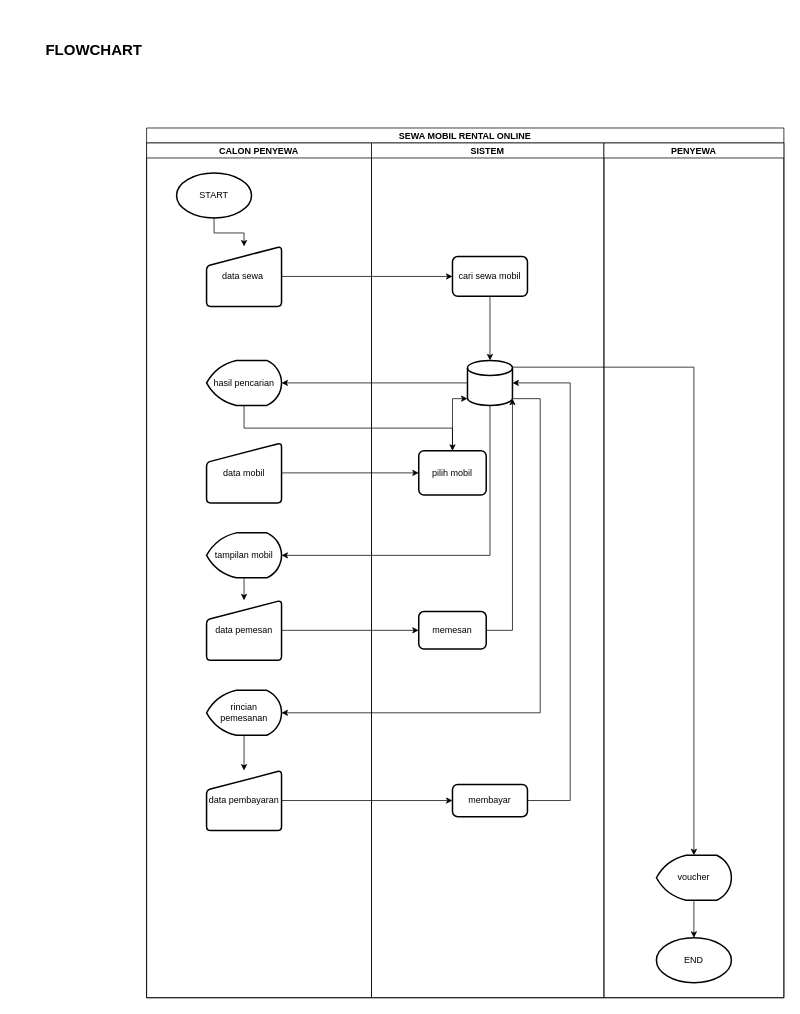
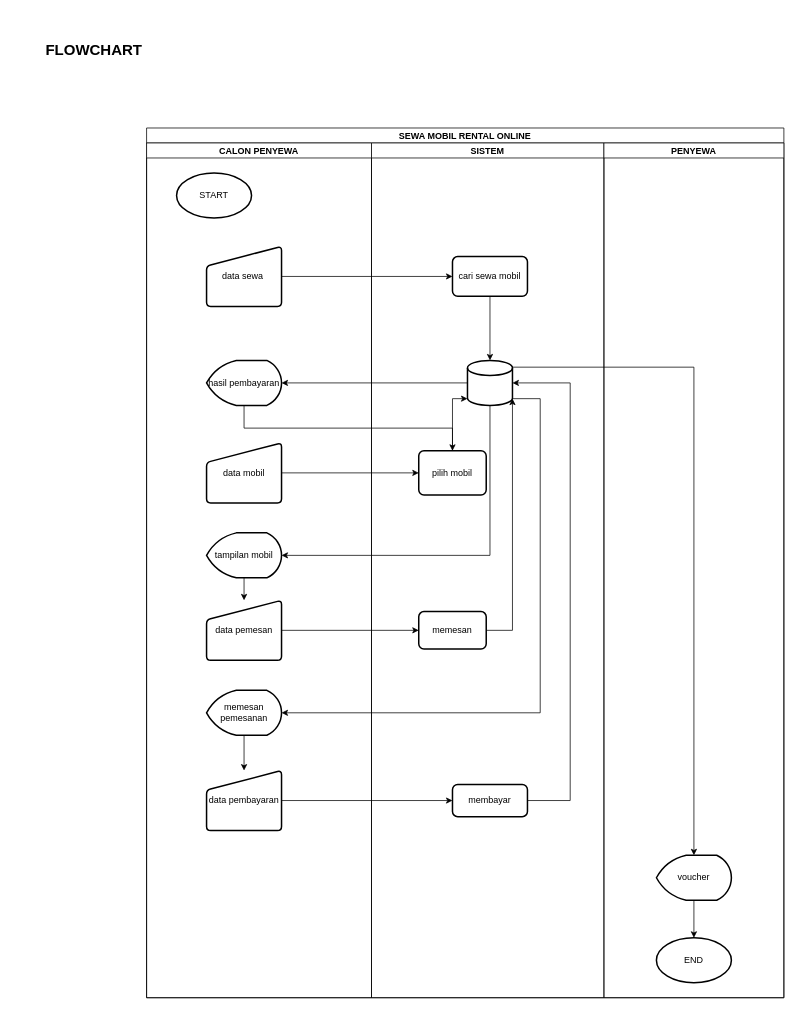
edge "START" -> "data sewa": removed
node "hasil pencarian": label "hasil pencarian" -> "hasil pembayaran"
node "rincian pemesanan": label "rincian pemesanan" -> "memesan pemesanan"
